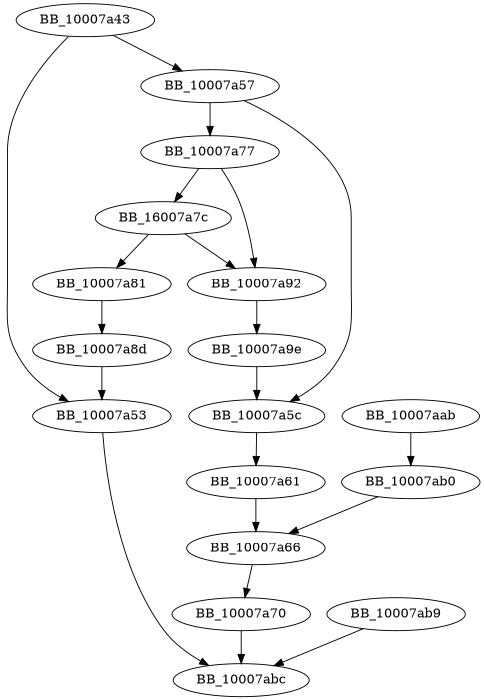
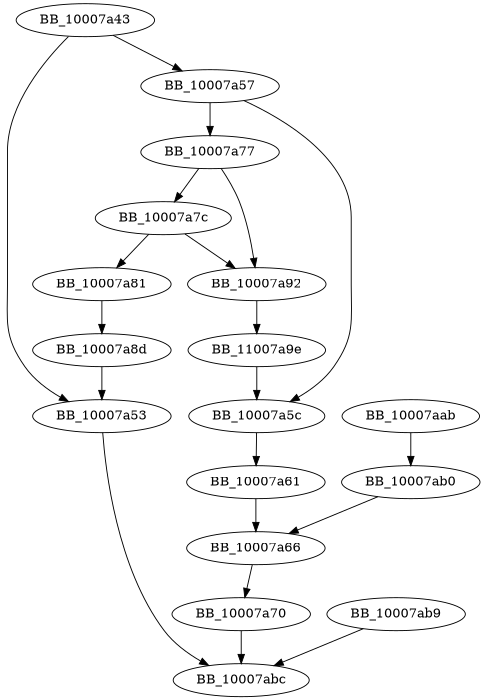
node "BB_16007a7c": label "BB_16007a7c" -> "BB_10007a7c"
node "BB_10007a9e": label "BB_10007a9e" -> "BB_11007a9e"
